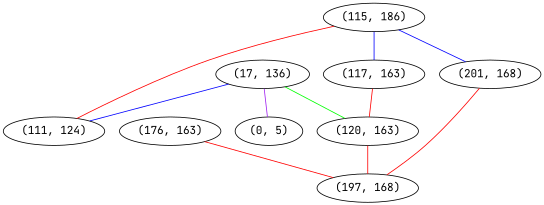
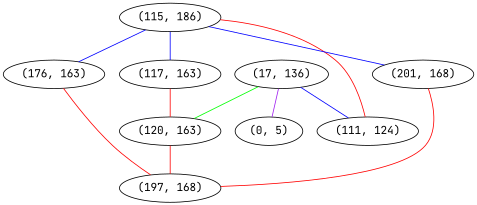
edge "(115, 186)" -- "(176, 163)": added
